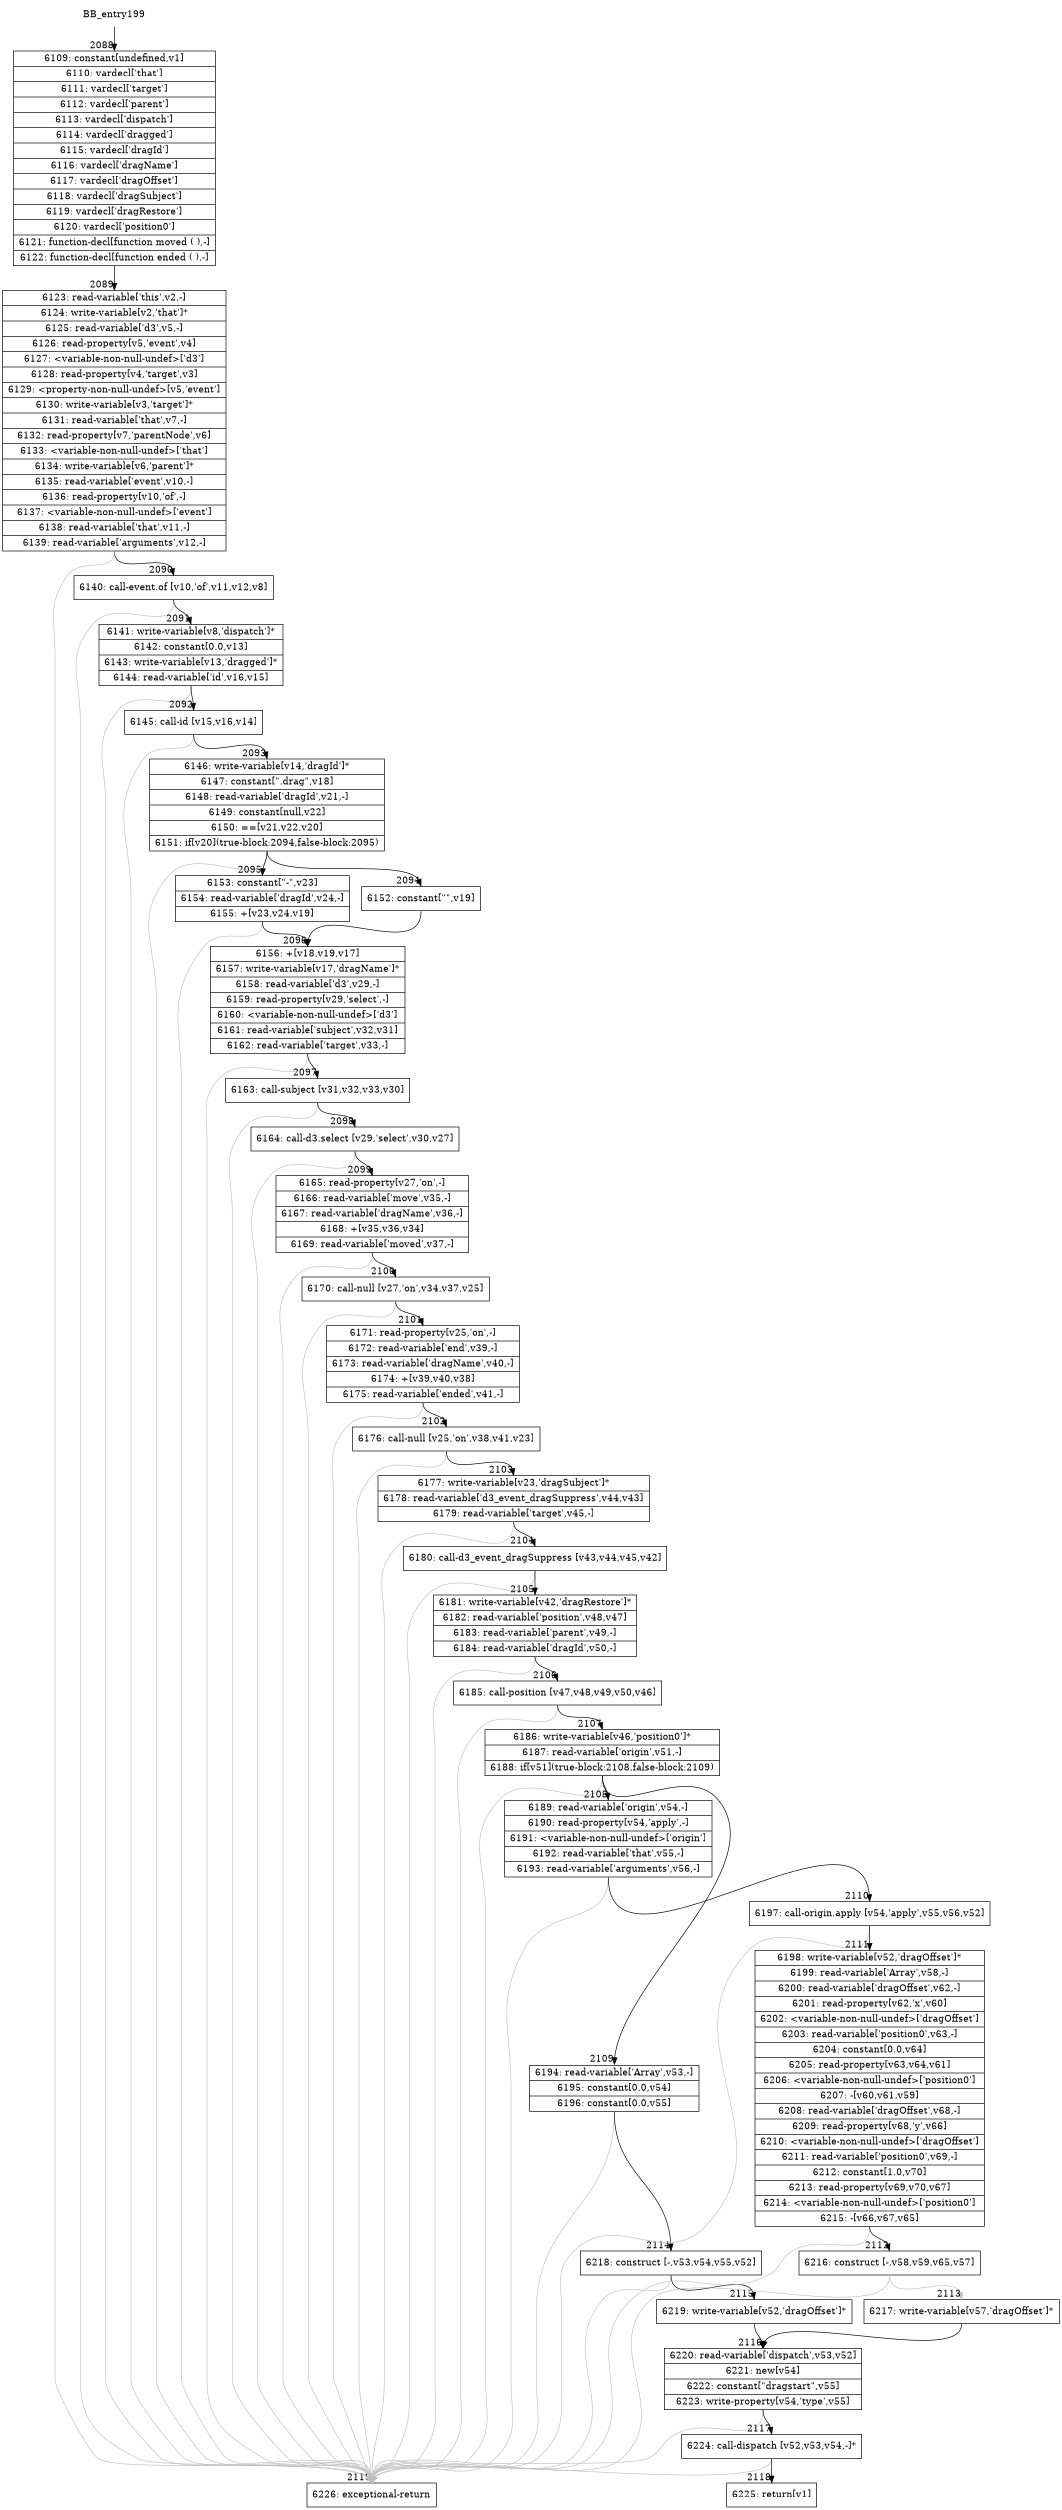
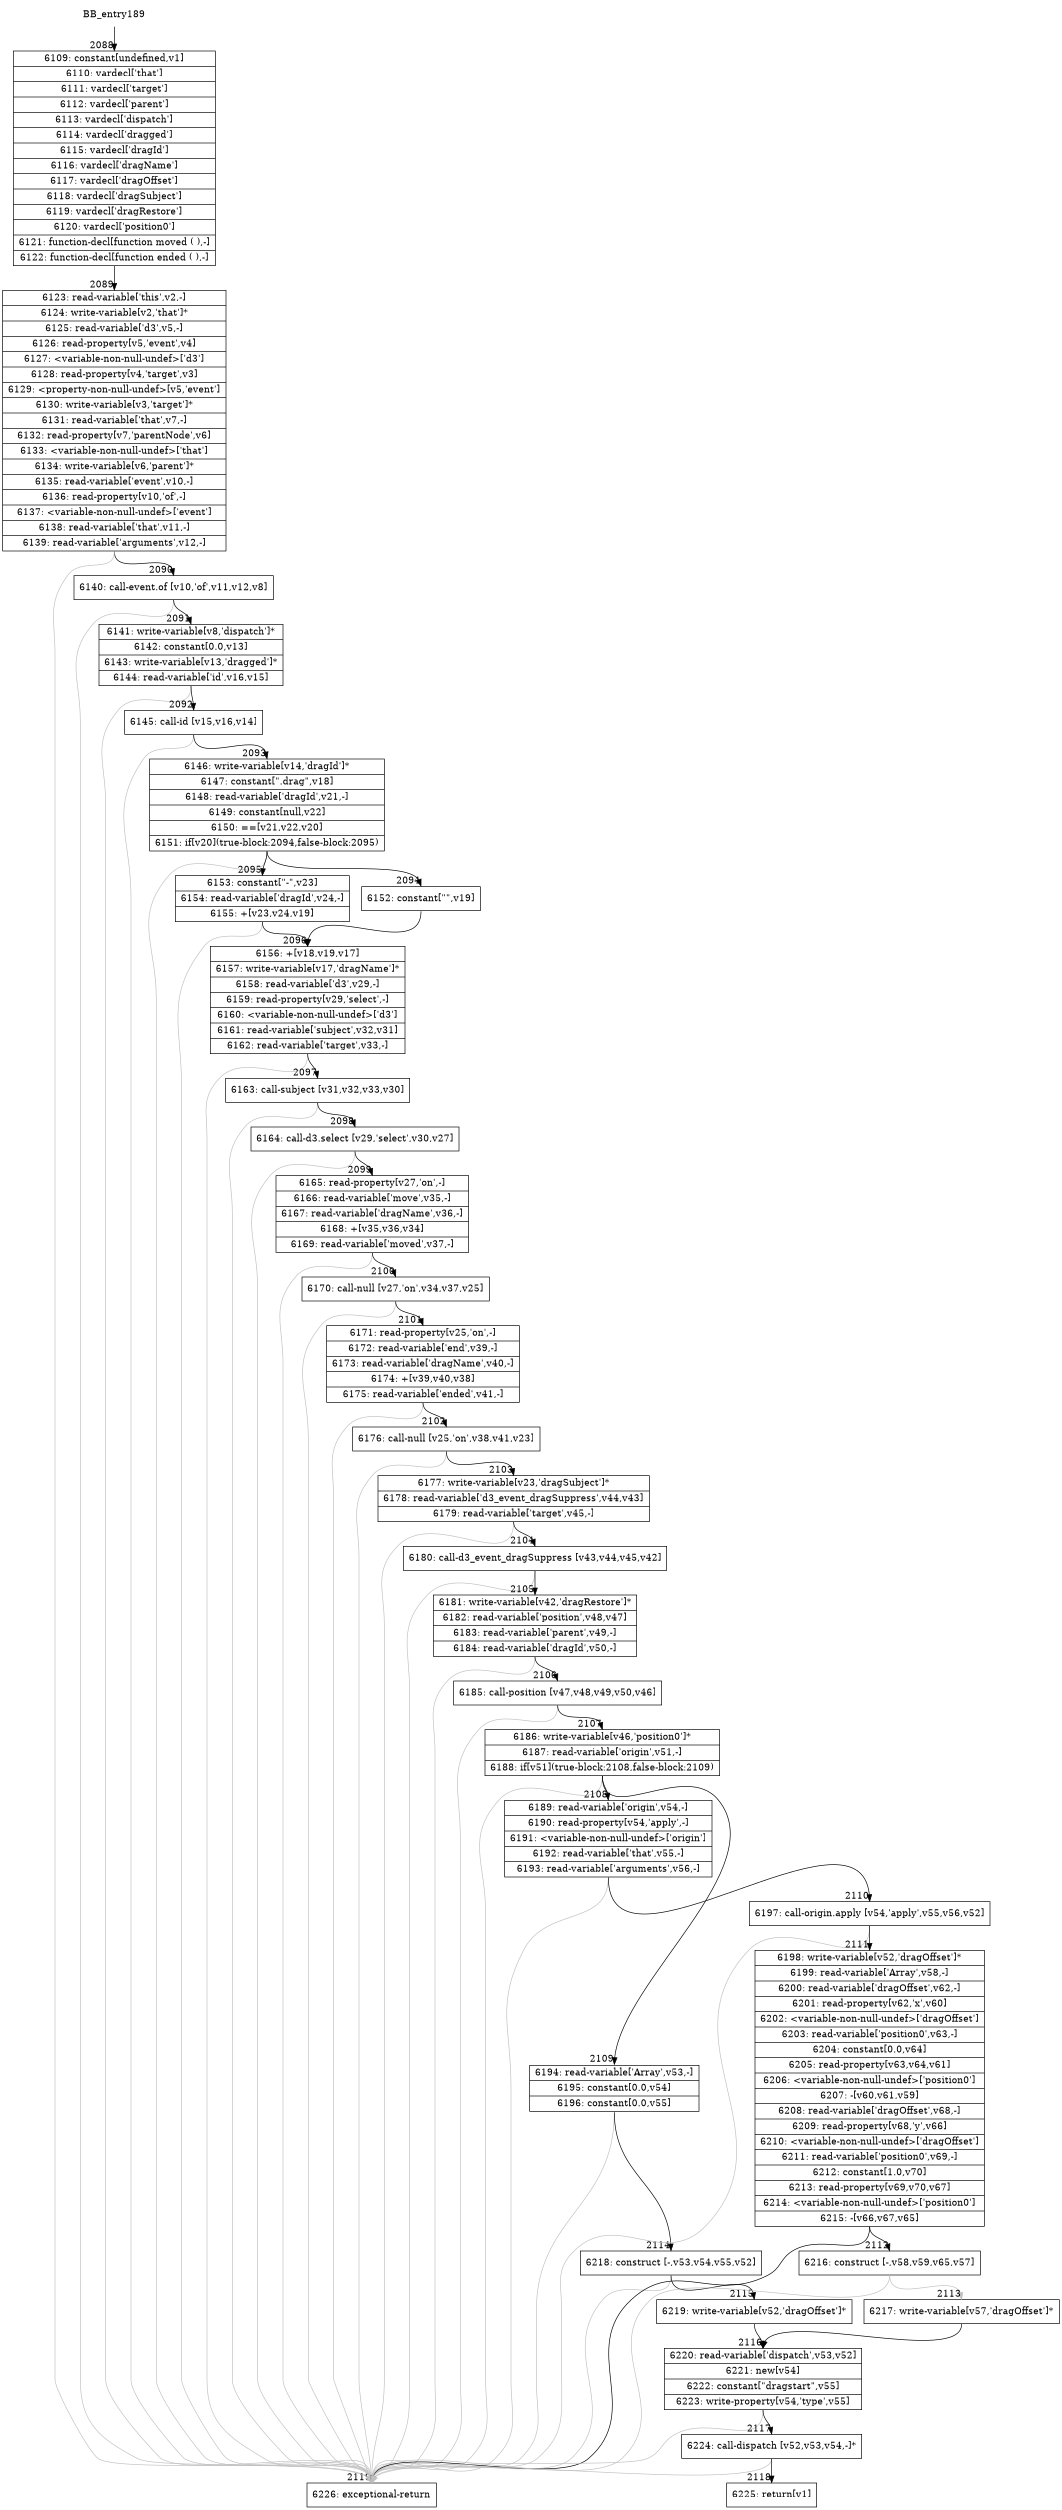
node "BB_entry199": label "BB_entry199" -> "BB_entry189"
edge "6198: write-variable[v52,'dragOffset']*" -> "6226: exceptional-return": color gray -> black
